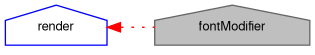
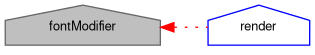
edge "fontModifier" -> "render": reversed
